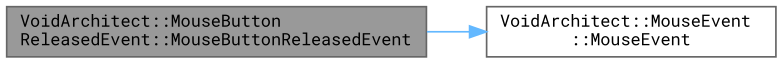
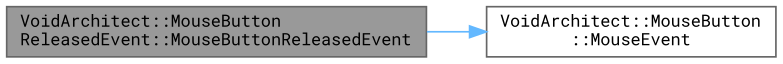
node "VoidArchitect::MouseEvent ::MouseEvent": label "VoidArchitect::MouseEvent ::MouseEvent" -> "VoidArchitect::MouseButton ::MouseEvent"
